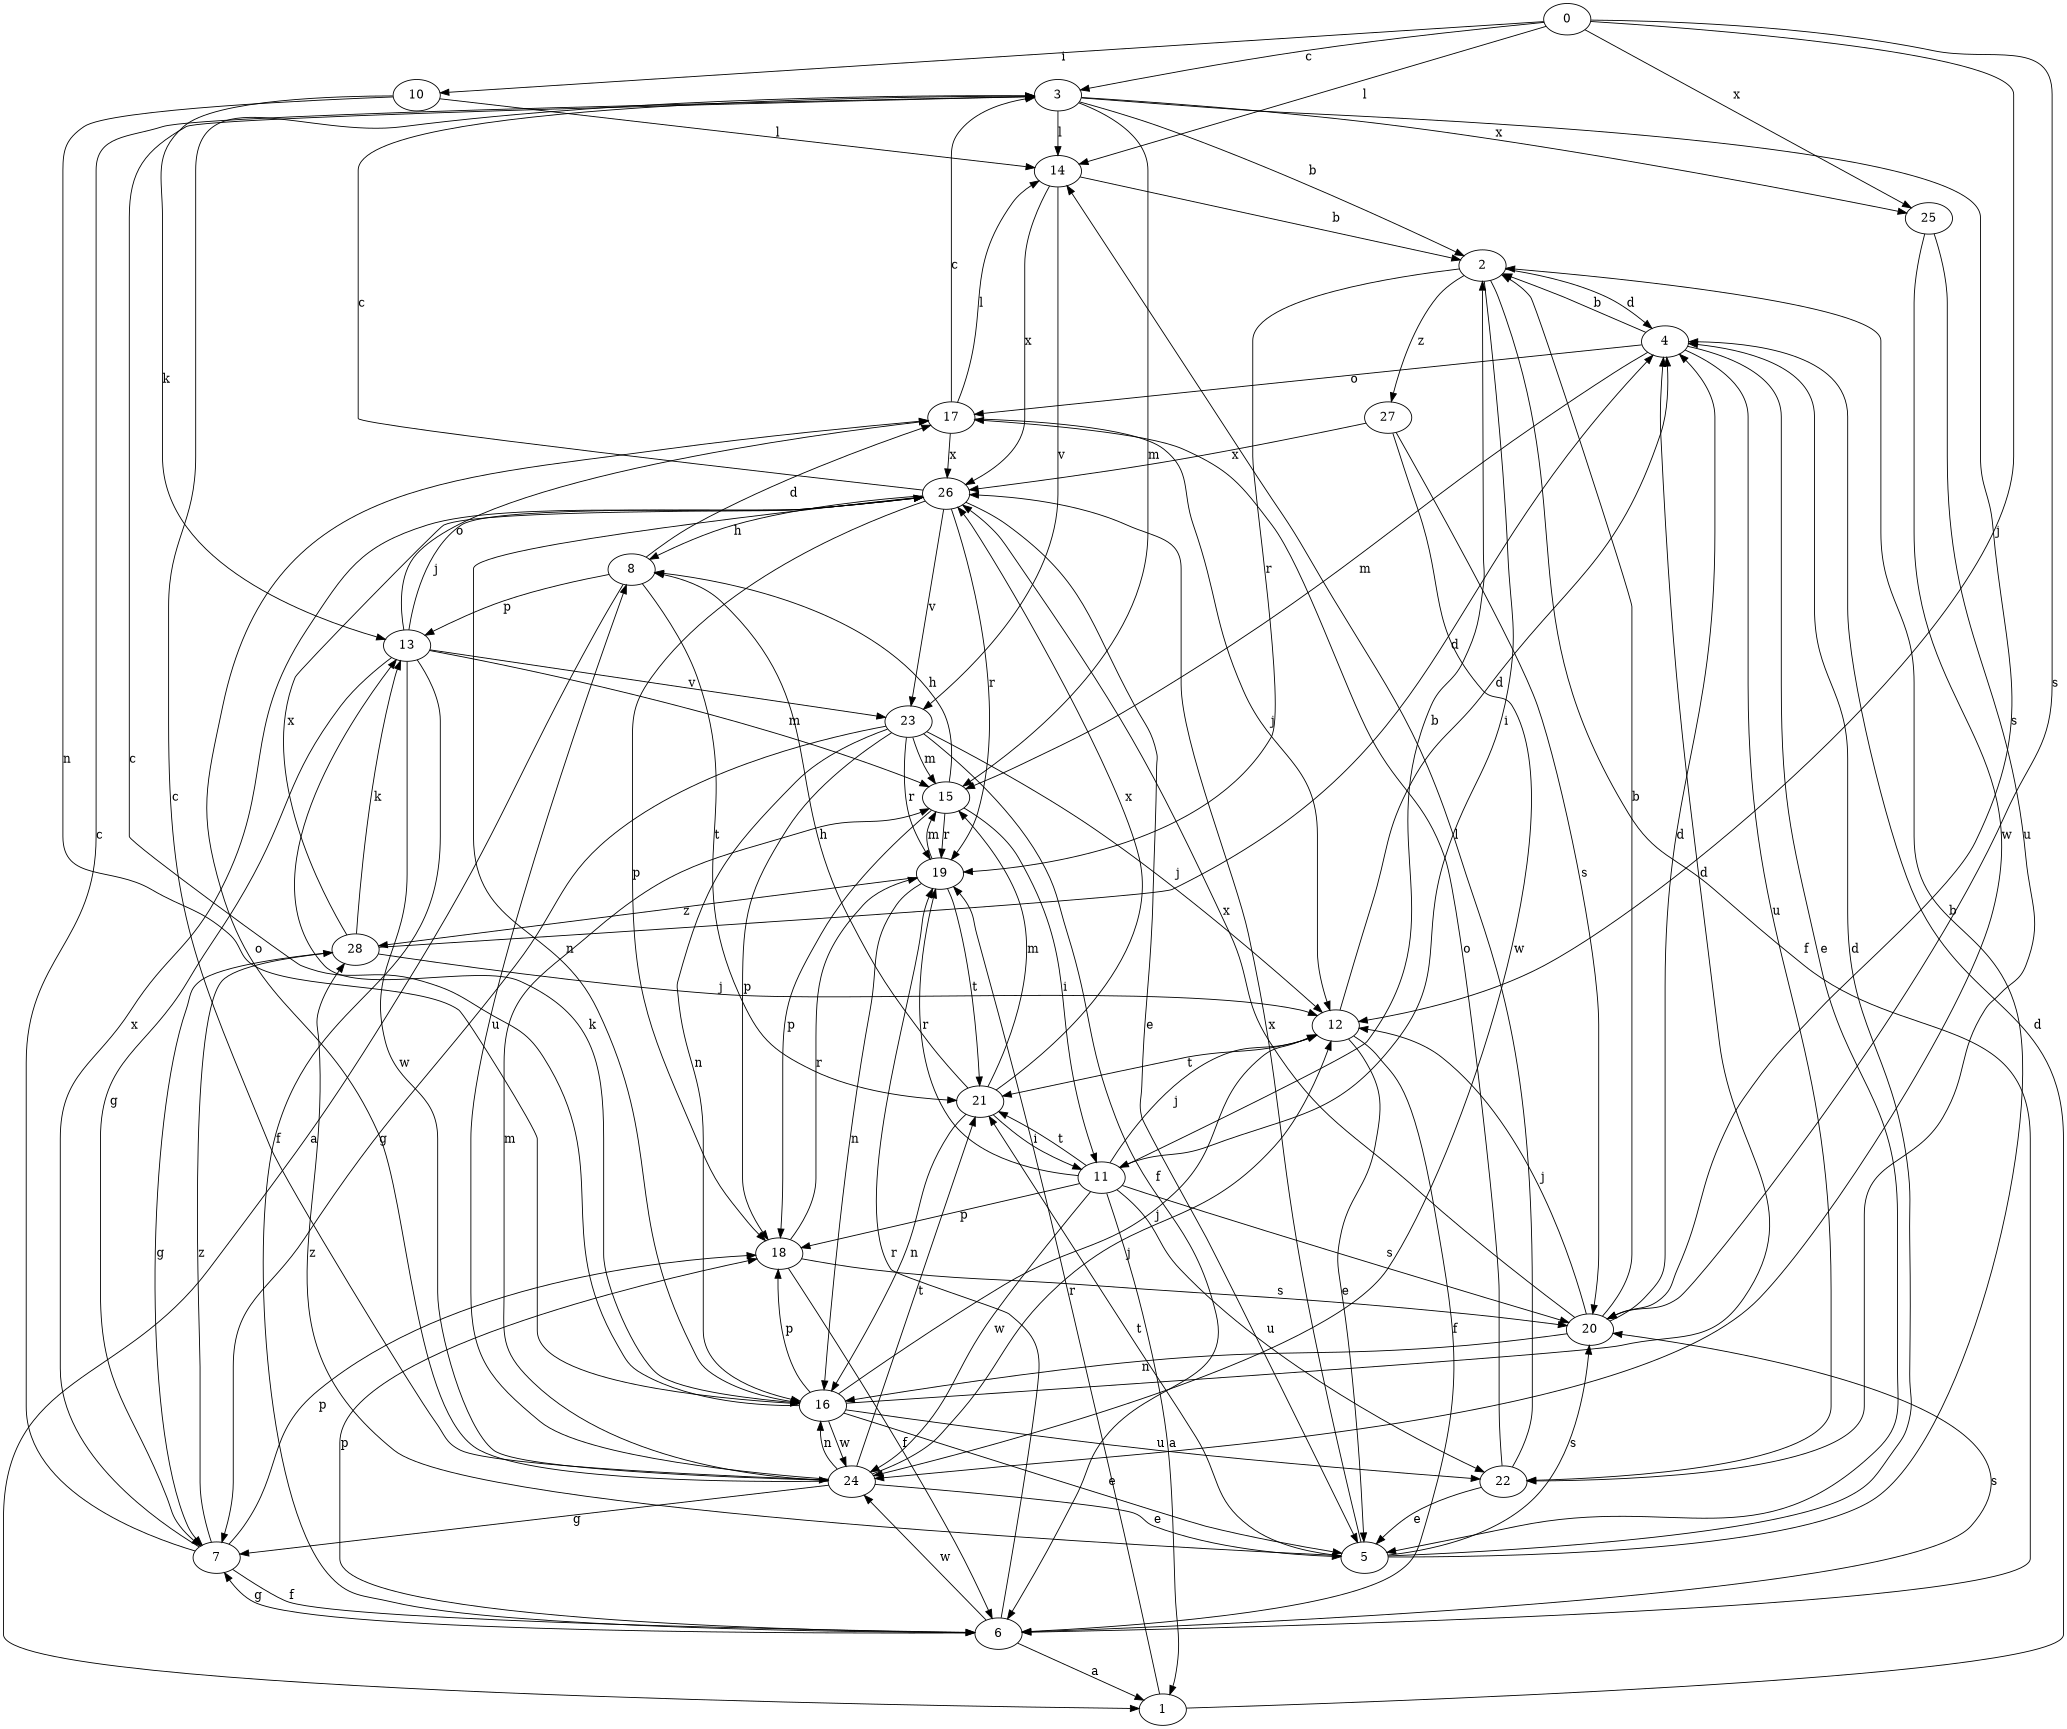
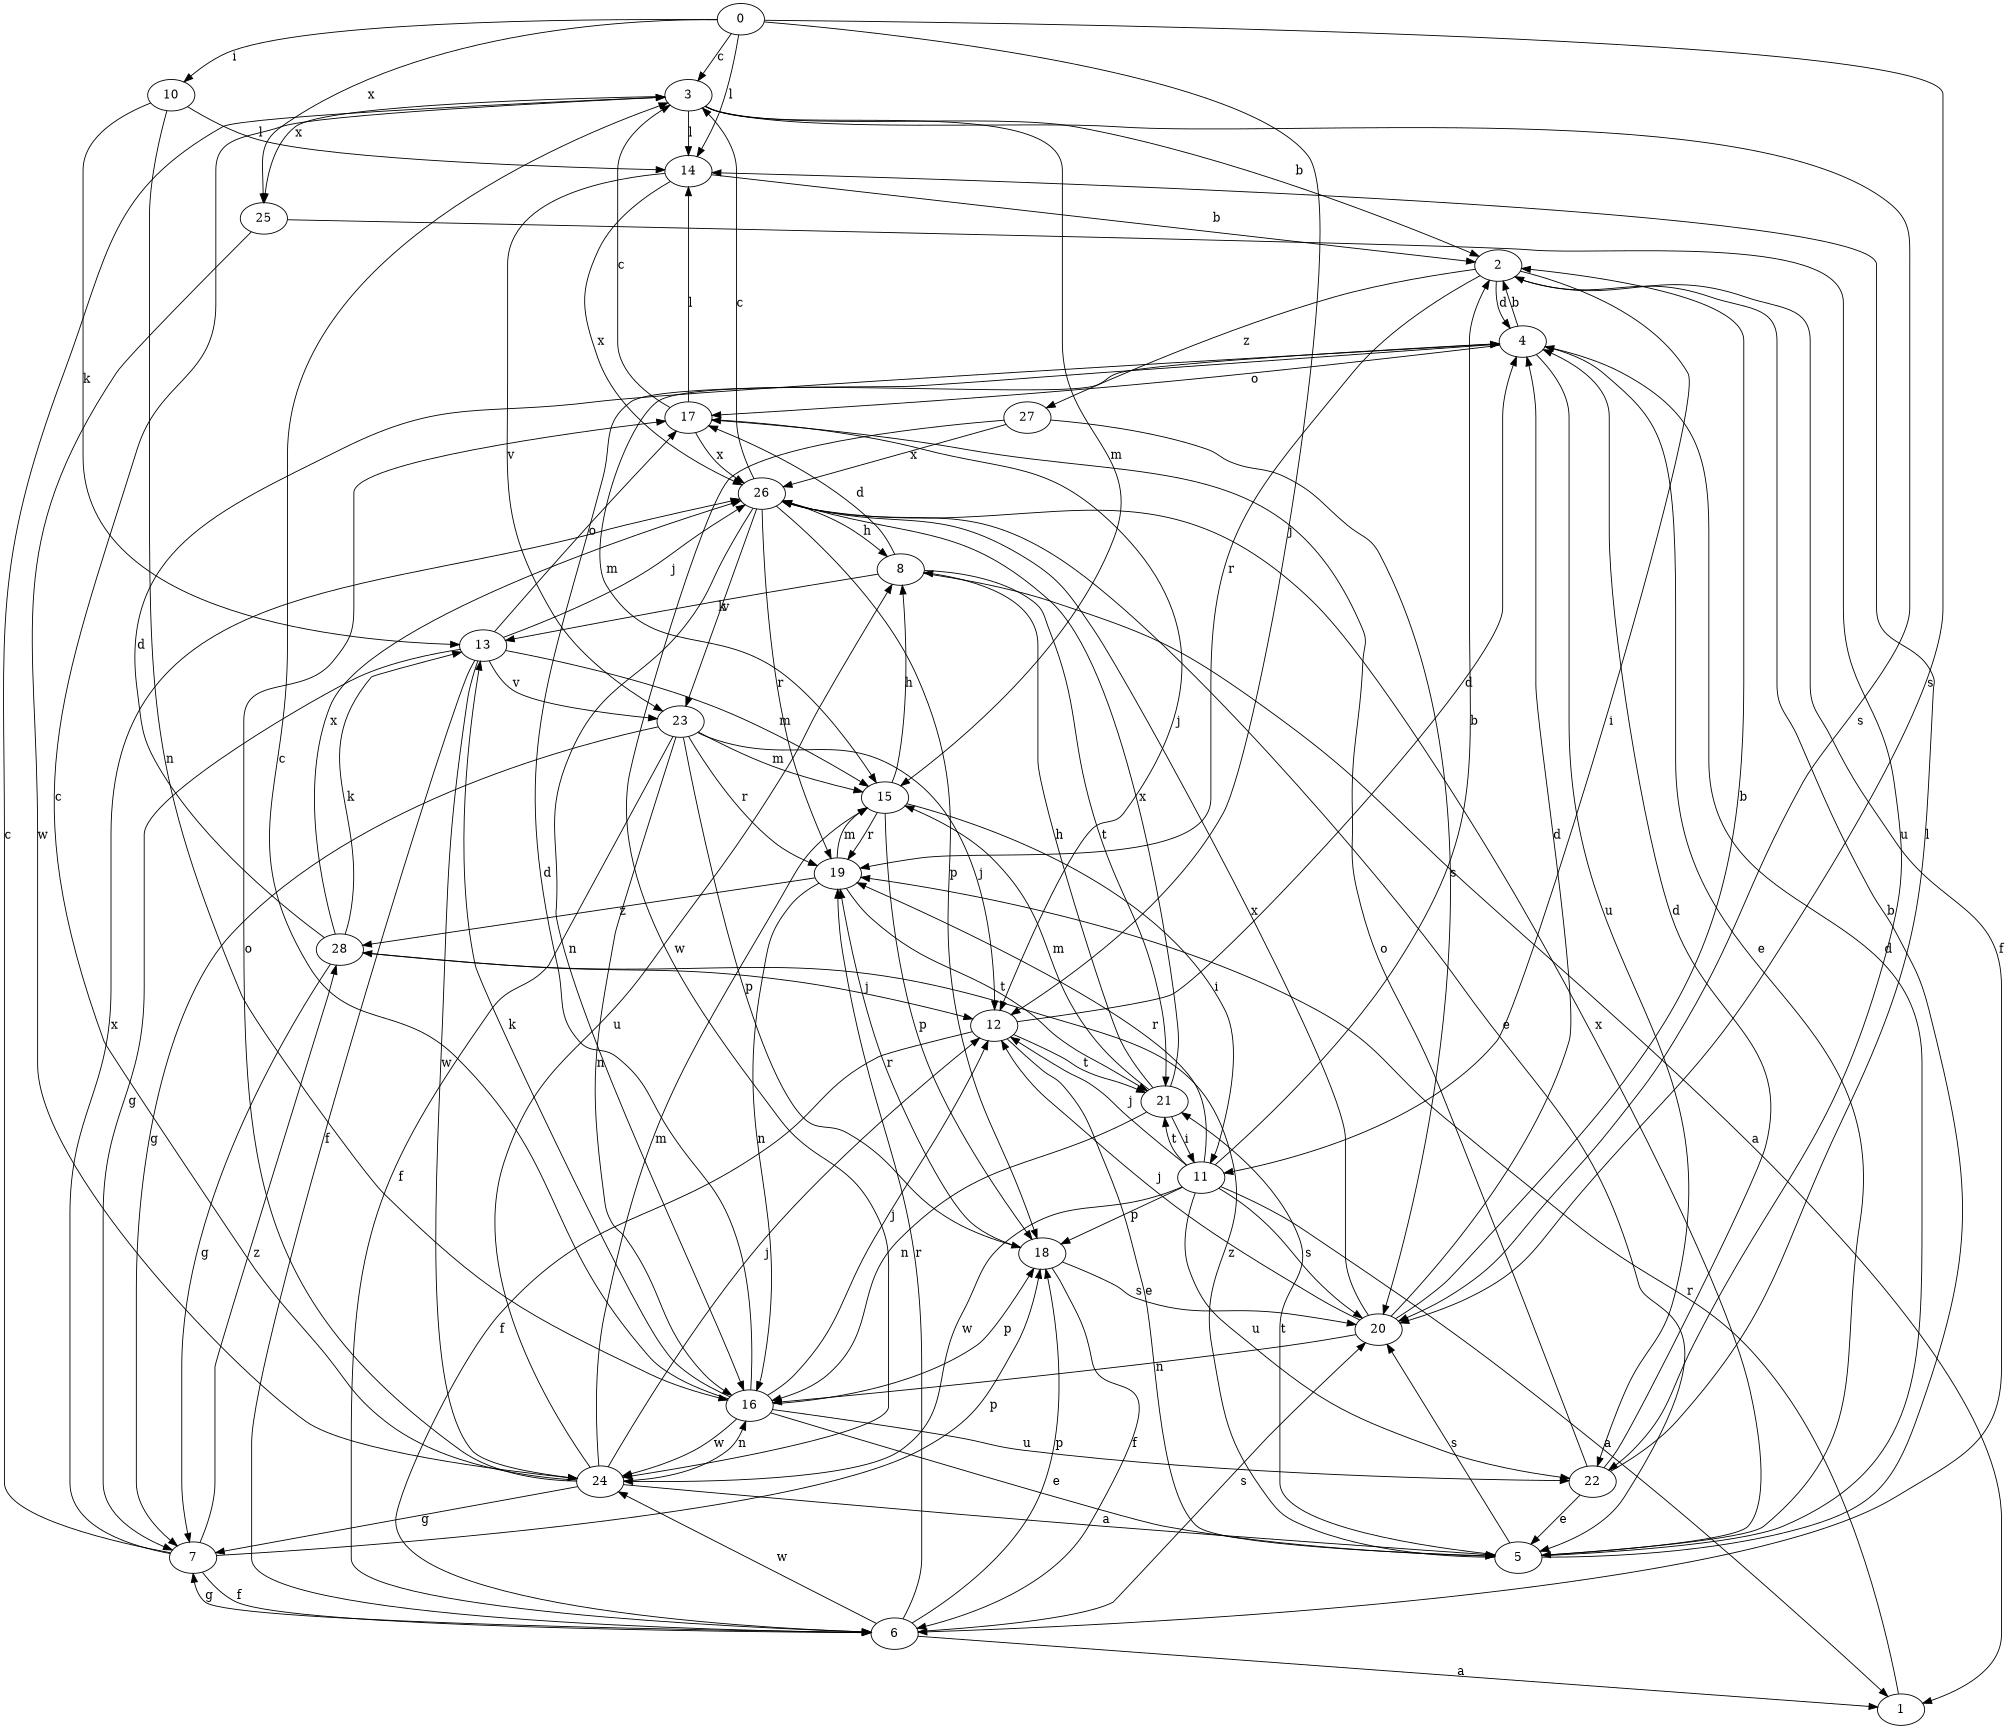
edge "8" -> "13": label "p" -> "k"
edge "24" -> "21": removed, label "t"
edge "1" -> "4": now "22" -> "4"
edge "24" -> "5": label "e" -> "a"
